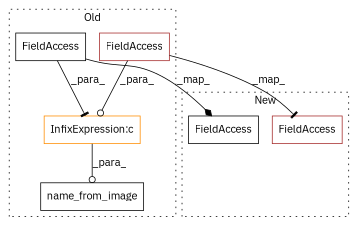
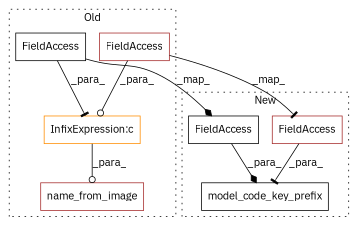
node "name_from_image": color black -> brown
node "model_code_key_prefix": added
